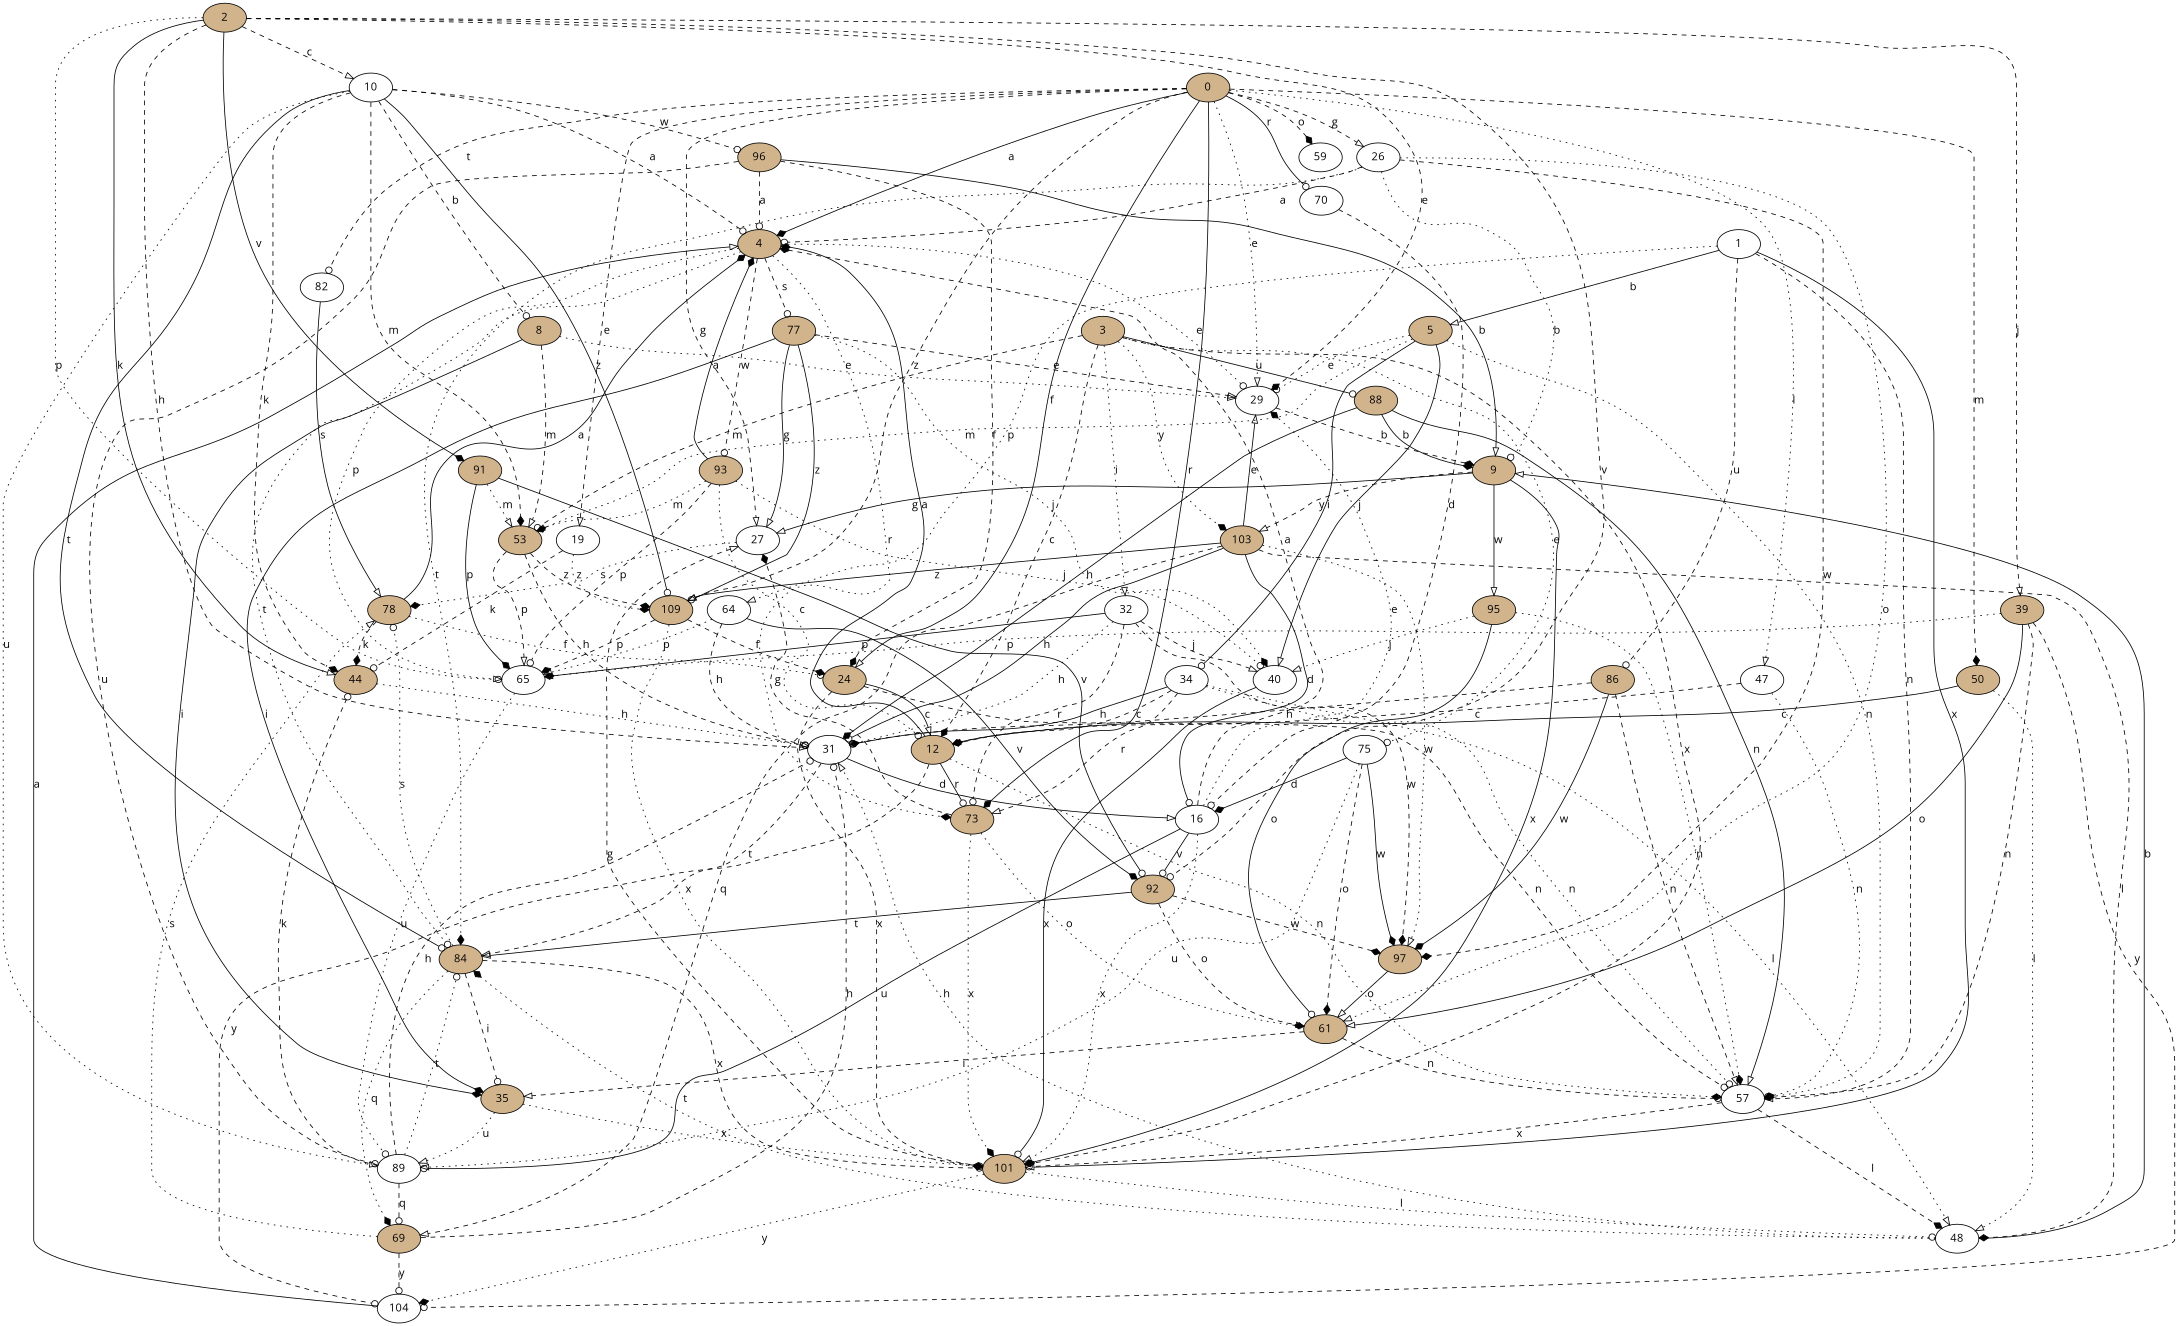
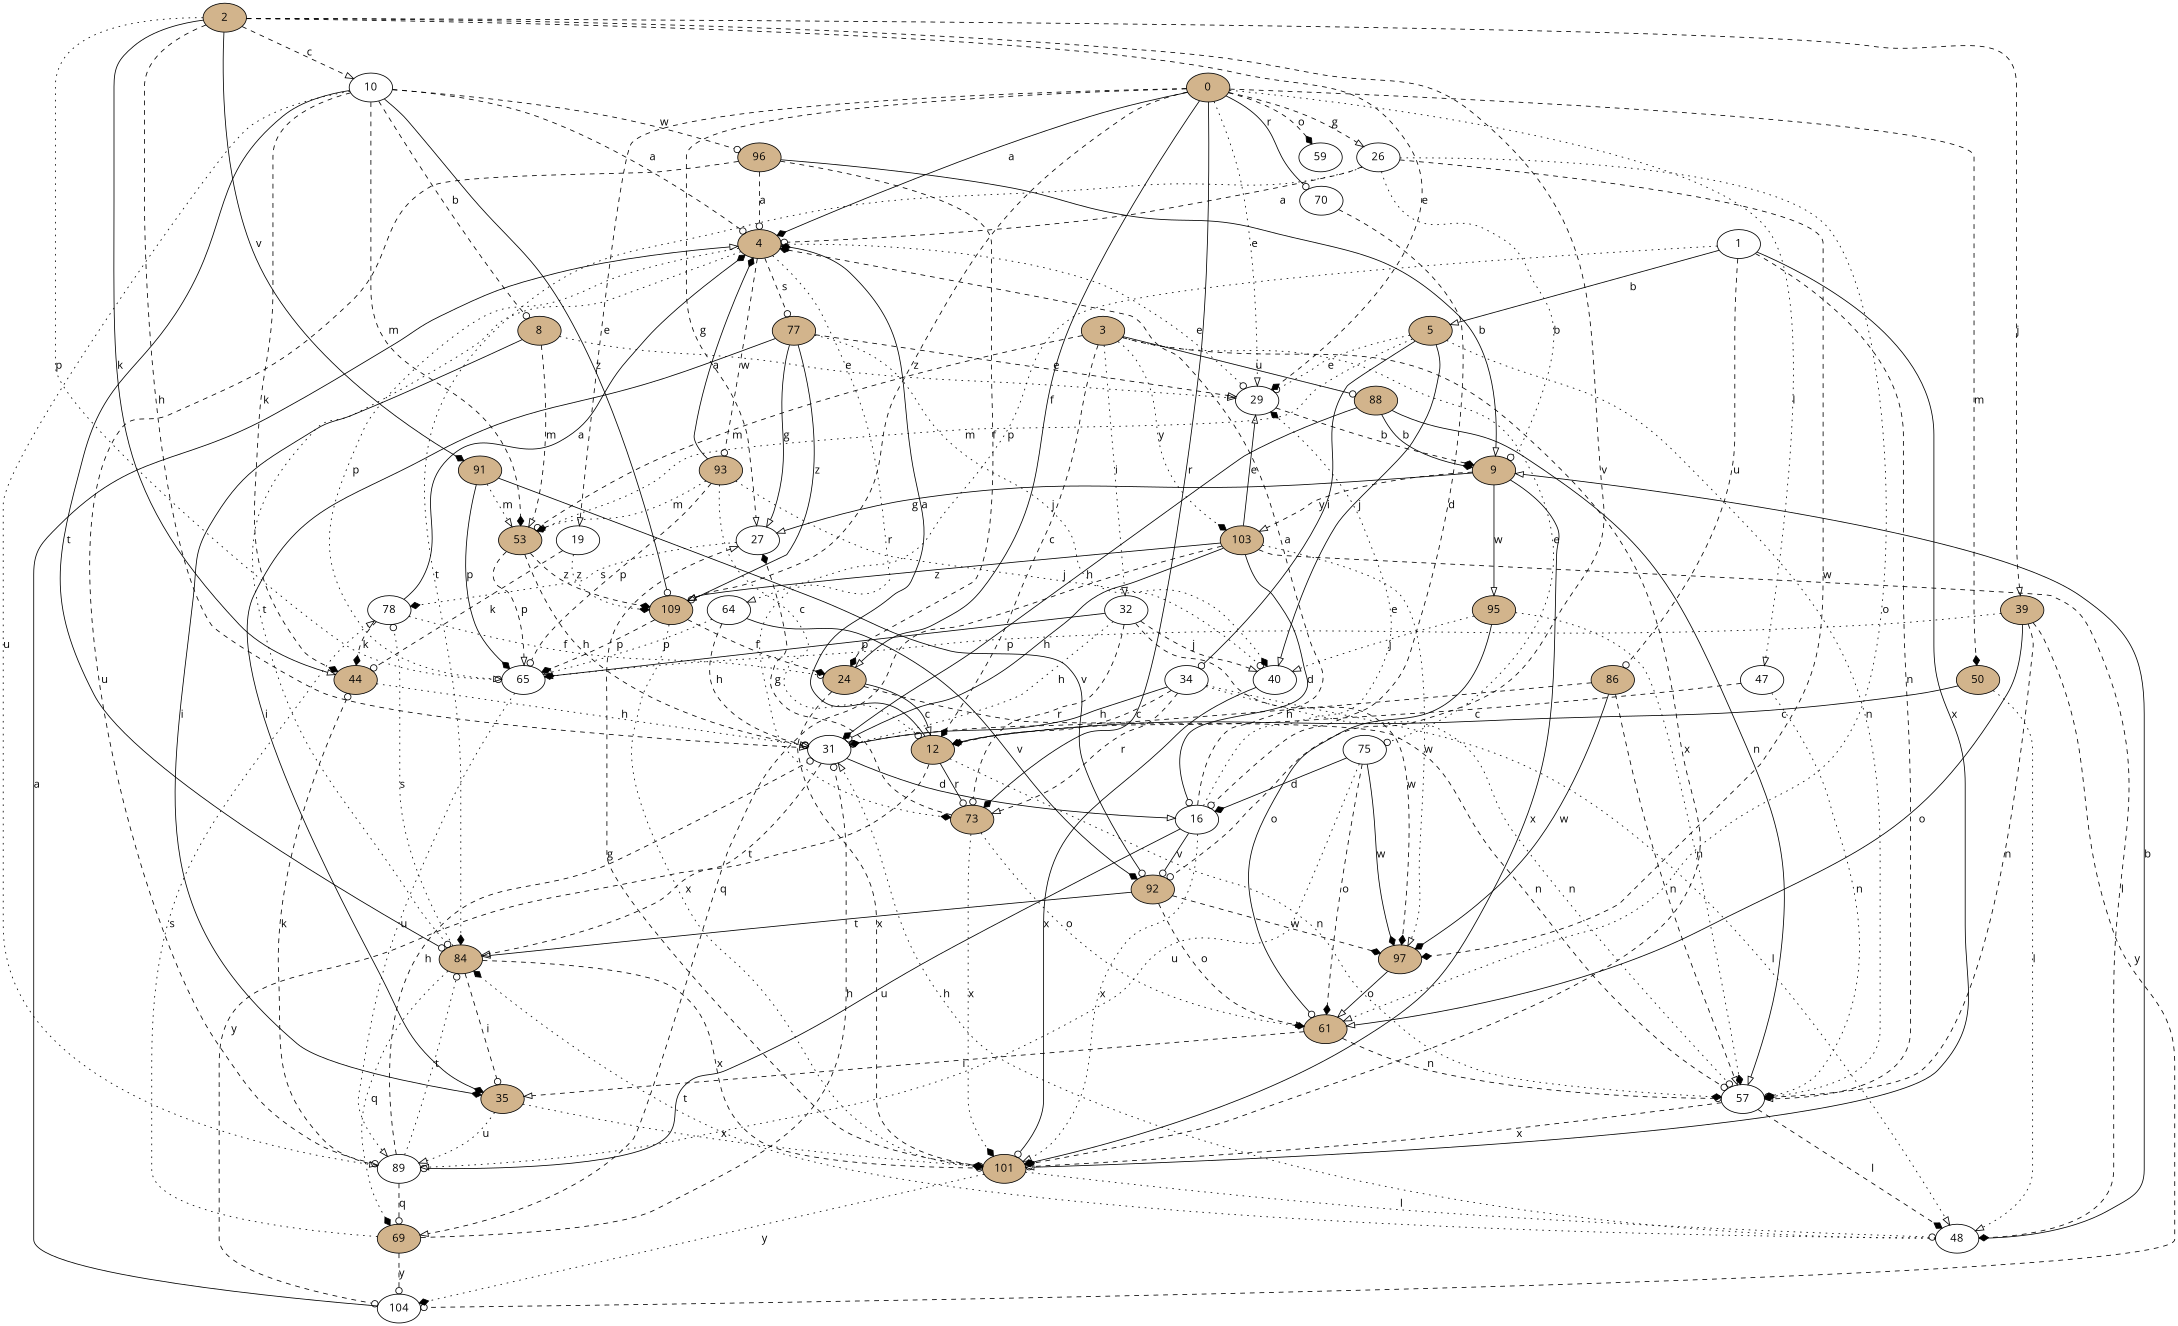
node "82": removed
node "78": fillcolor tan -> white
edge "65" -> "89": arrowhead odot -> onormal
